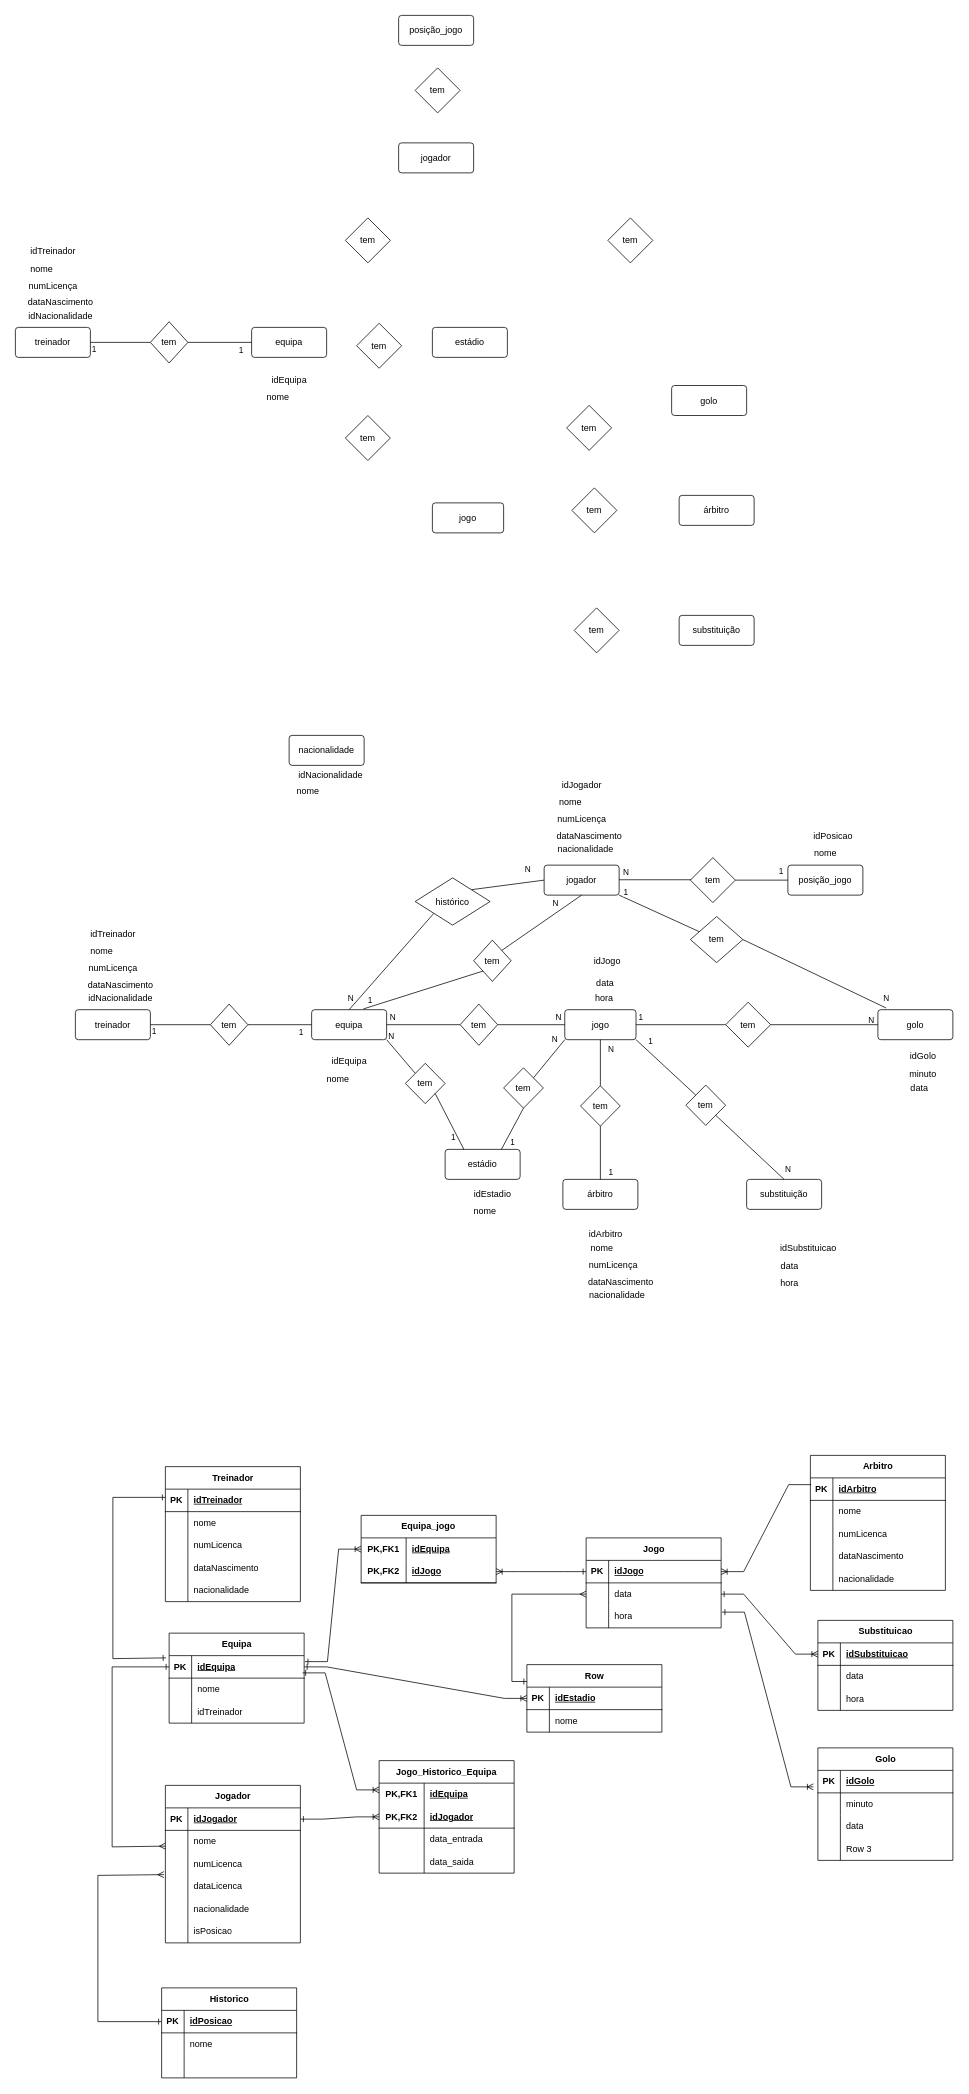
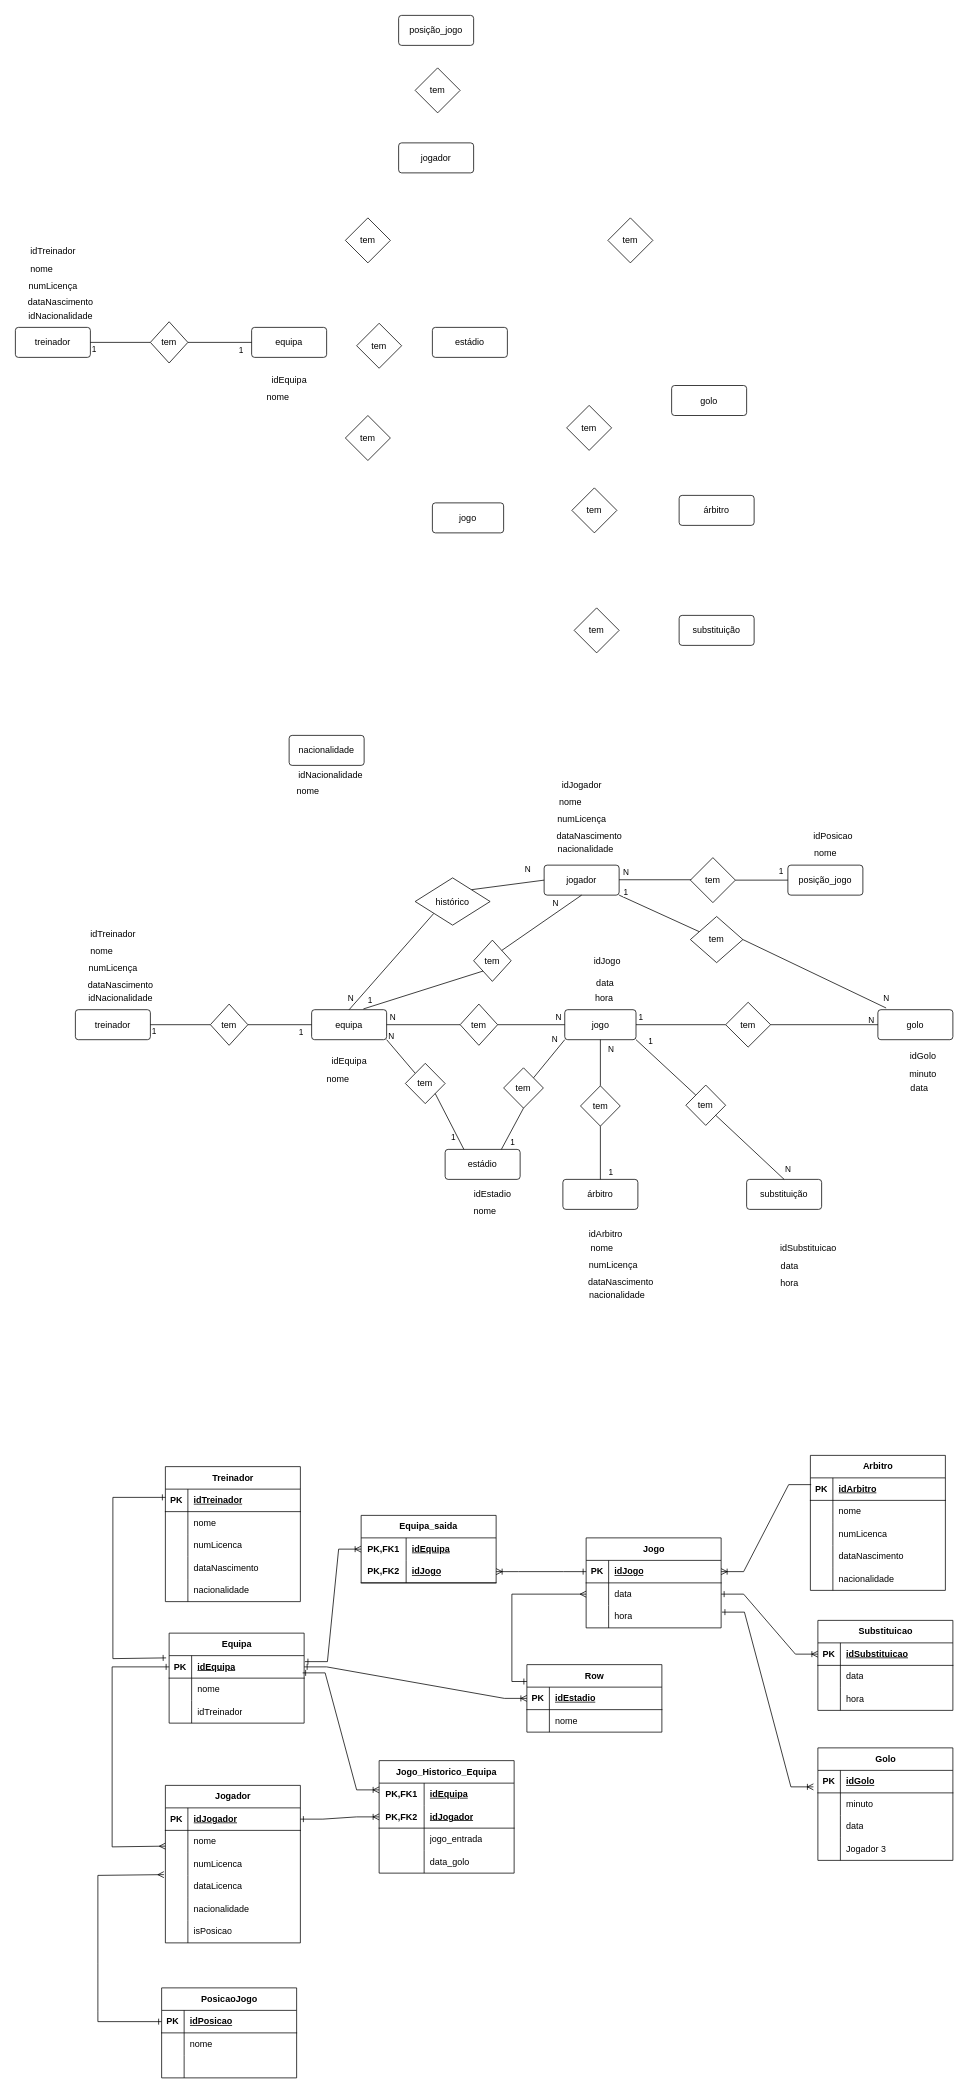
node "Equipa_jogo": label "Equipa_jogo" -> "Equipa_saida"
node "data_entrada": label "data_entrada" -> "jogo_entrada"
node "Row 3": label "Row 3" -> "Jogador 3"
node "data_saida": label "data_saida" -> "data_golo"
node "Historico": label "Historico" -> "PosicaoJogo"
